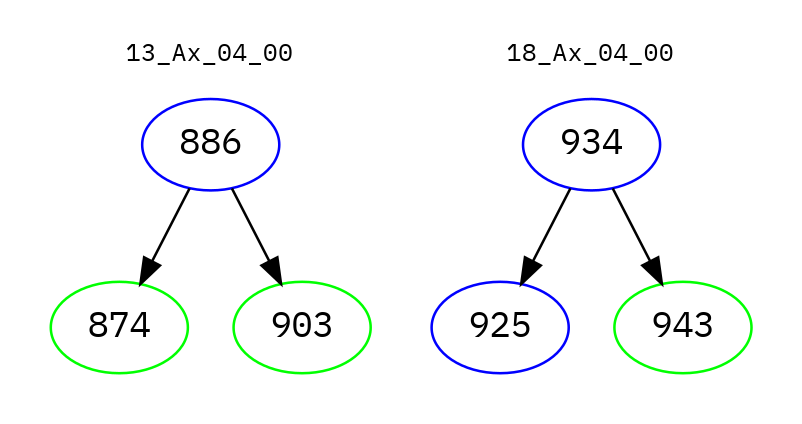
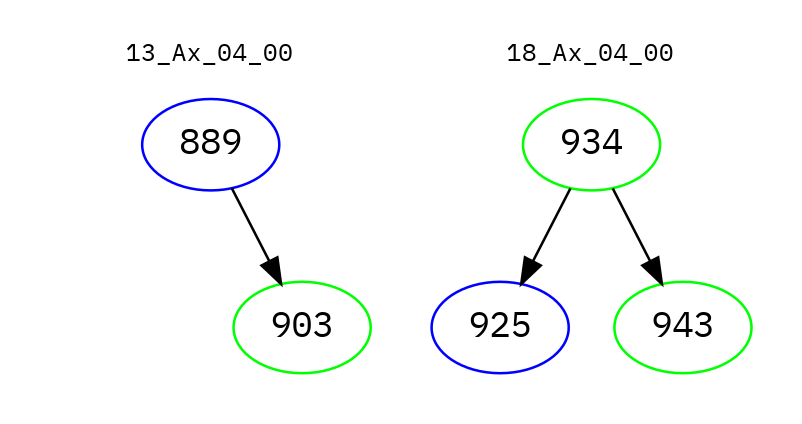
node "886": label "886" -> "889"
node "934": color blue -> green
node "874": removed
